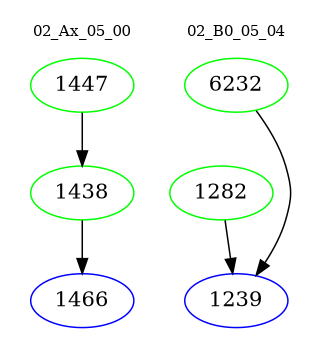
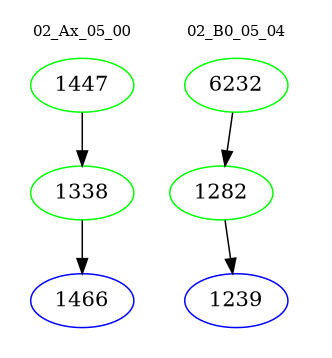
edge "6232" -> "1239": now "6232" -> "1282"
node "1438": label "1438" -> "1338"
